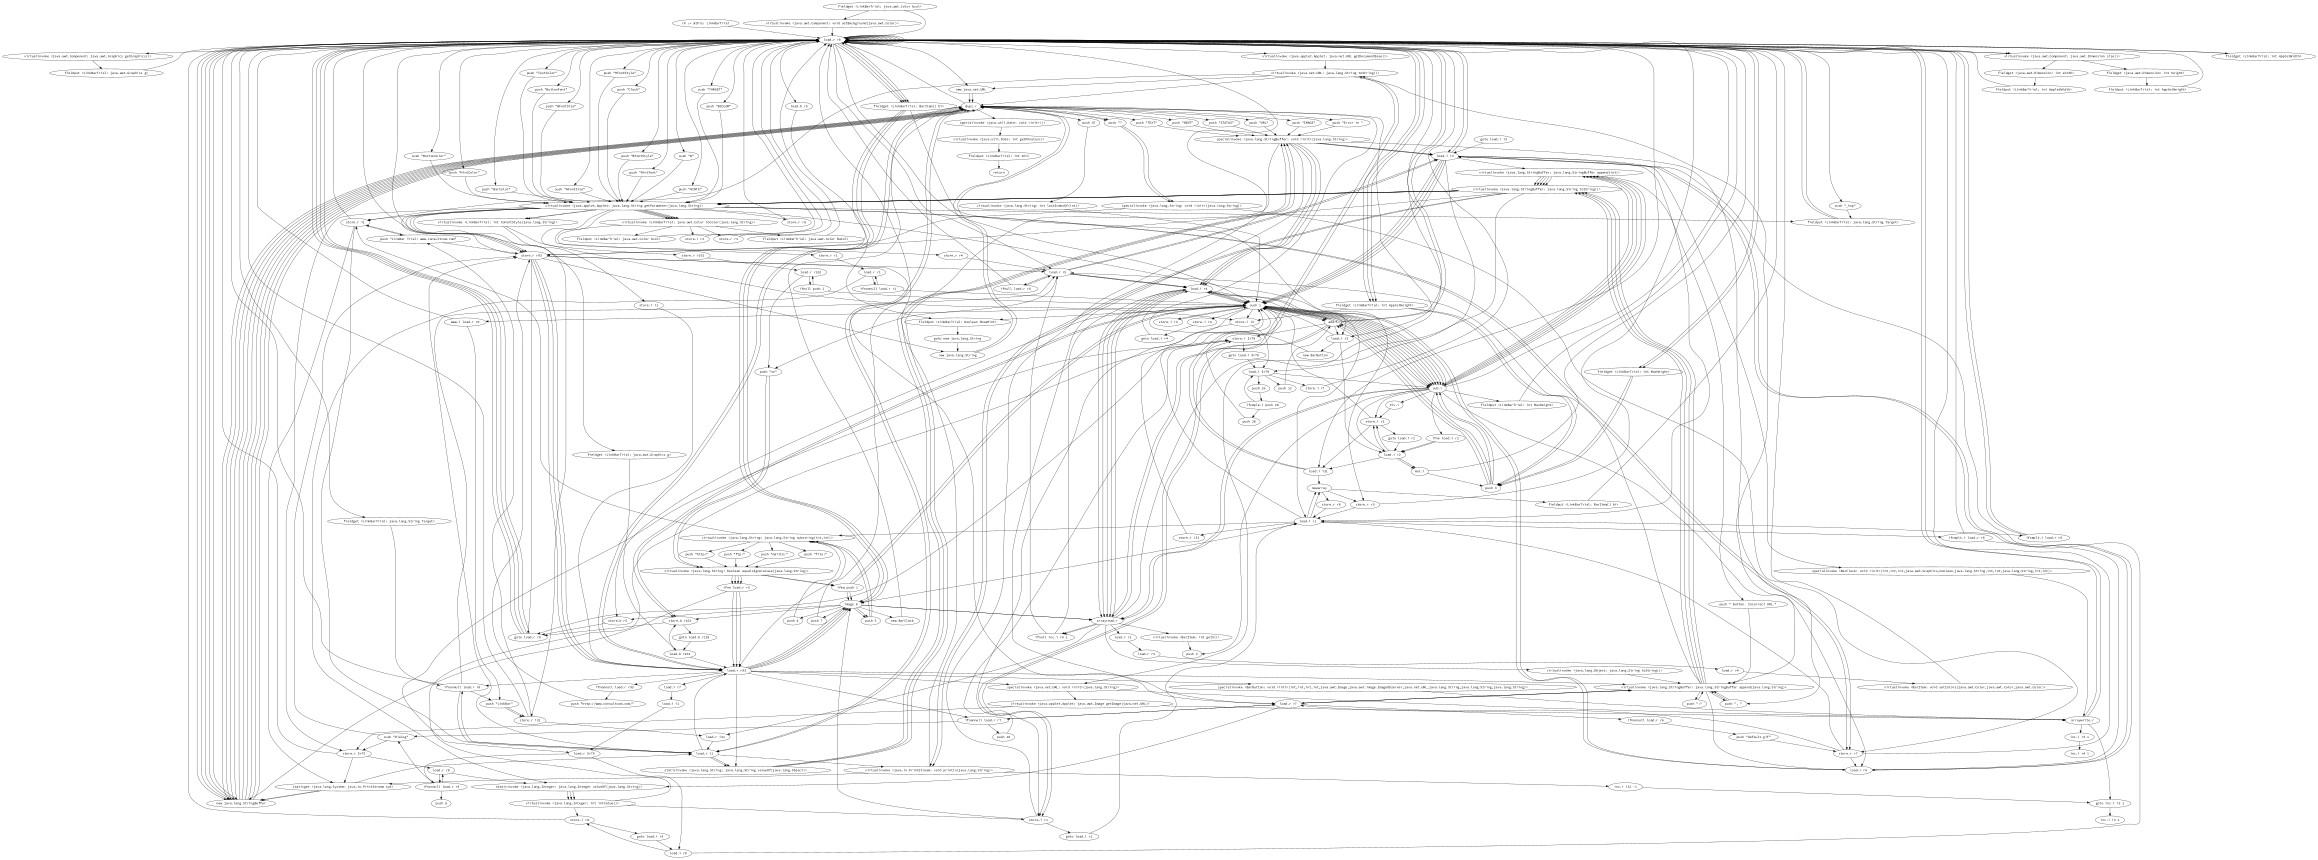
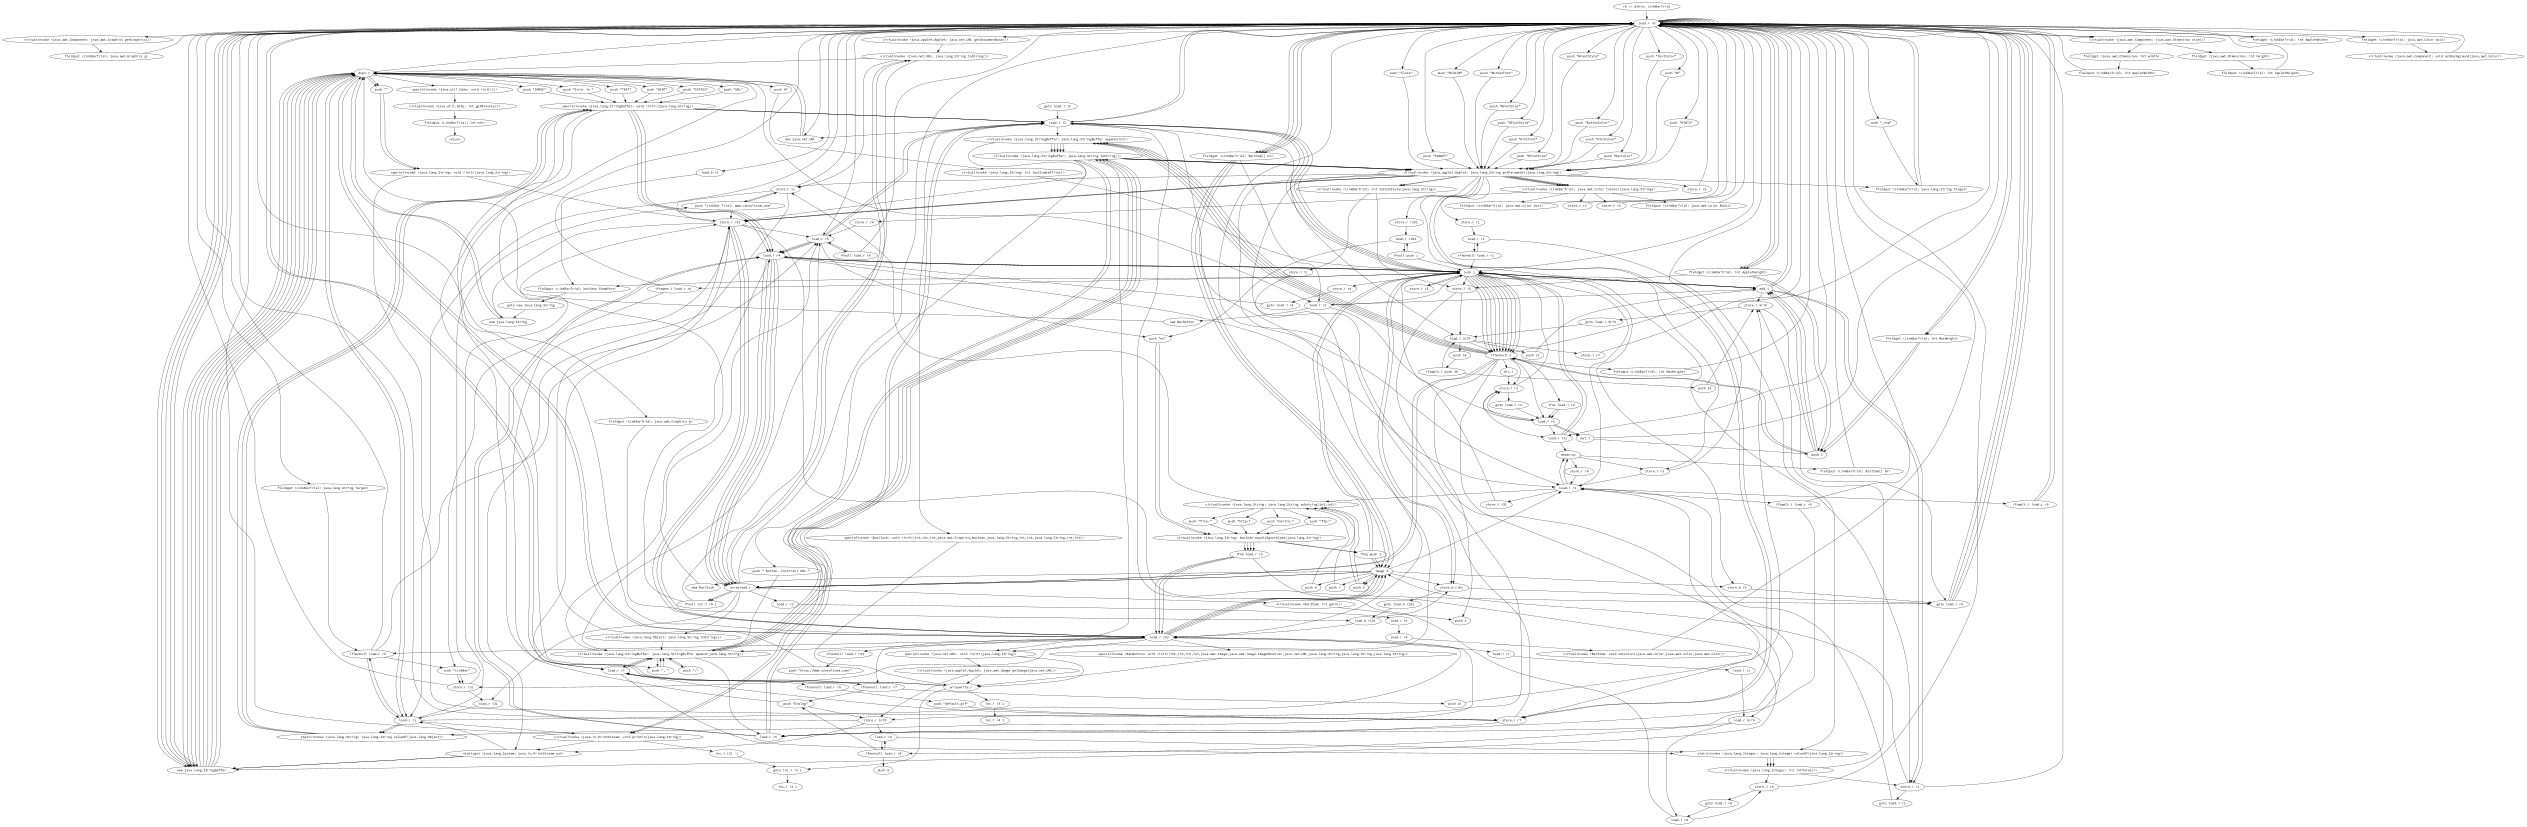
edge "fieldget <LinkBarTrial: java.awt.Color bcol>" -> "load.r r0": reversed
edge "virtualinvoke <java.net.URL: java.lang.String toString()>" -> "new java.net.URL": now "load.i i3" -> "new java.net.URL"
node "www.i load.r r0": label "www.i load.r r0" -> "ifcmpne.i load.r r0"
node "sub.i": label "sub.i" -> "ifnonnull.i"
